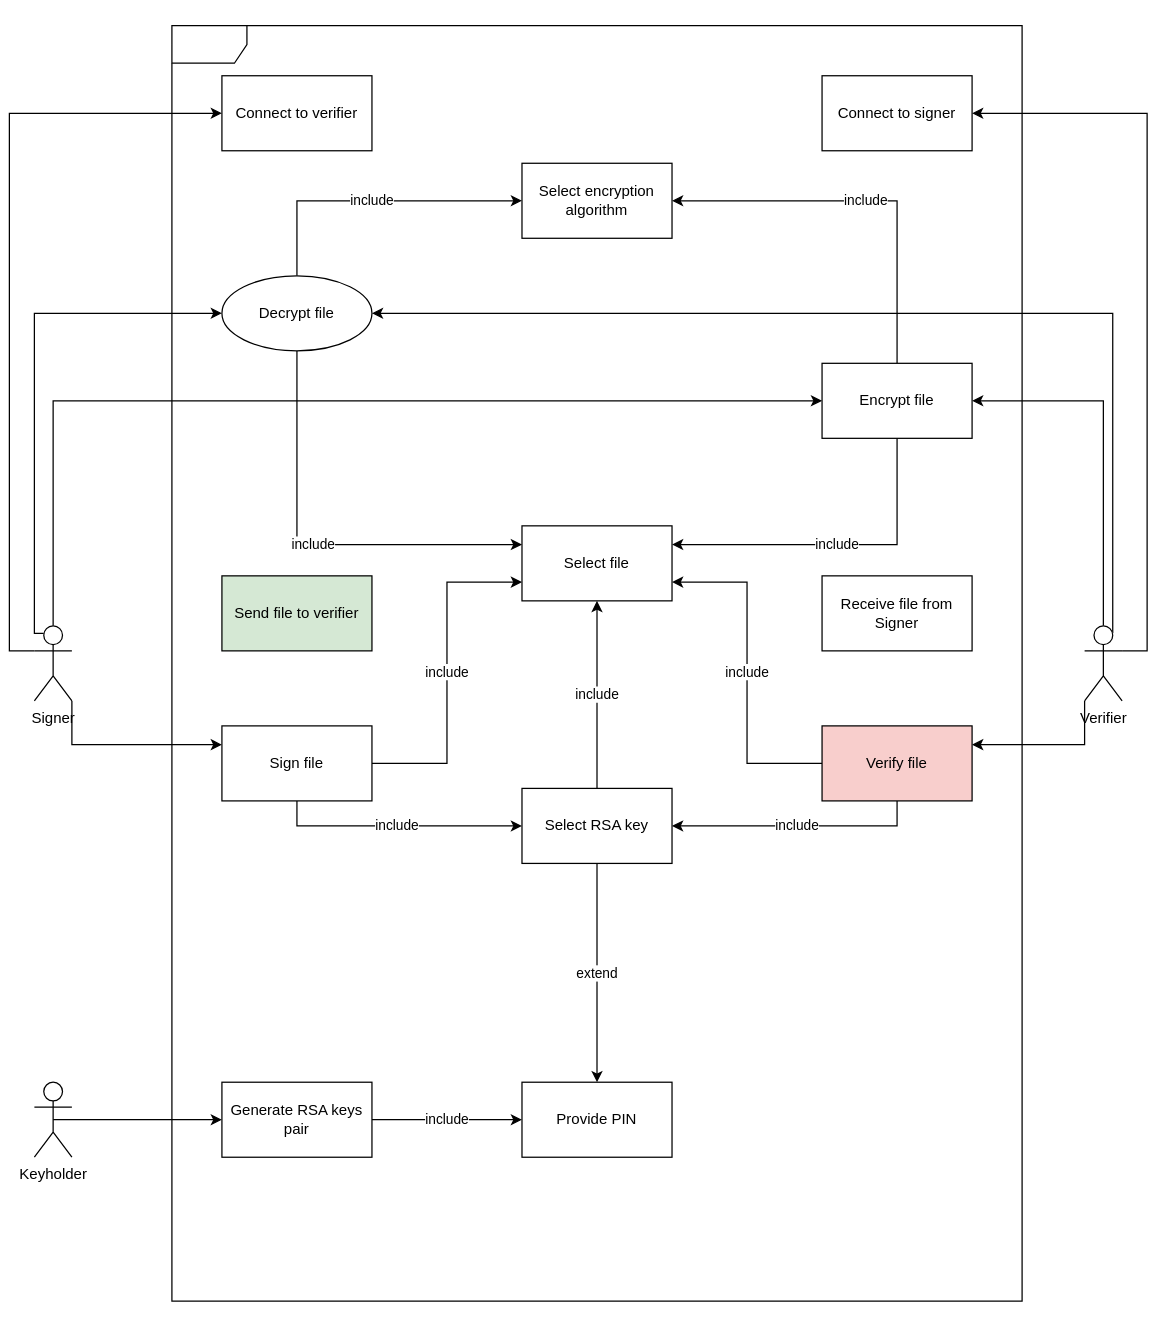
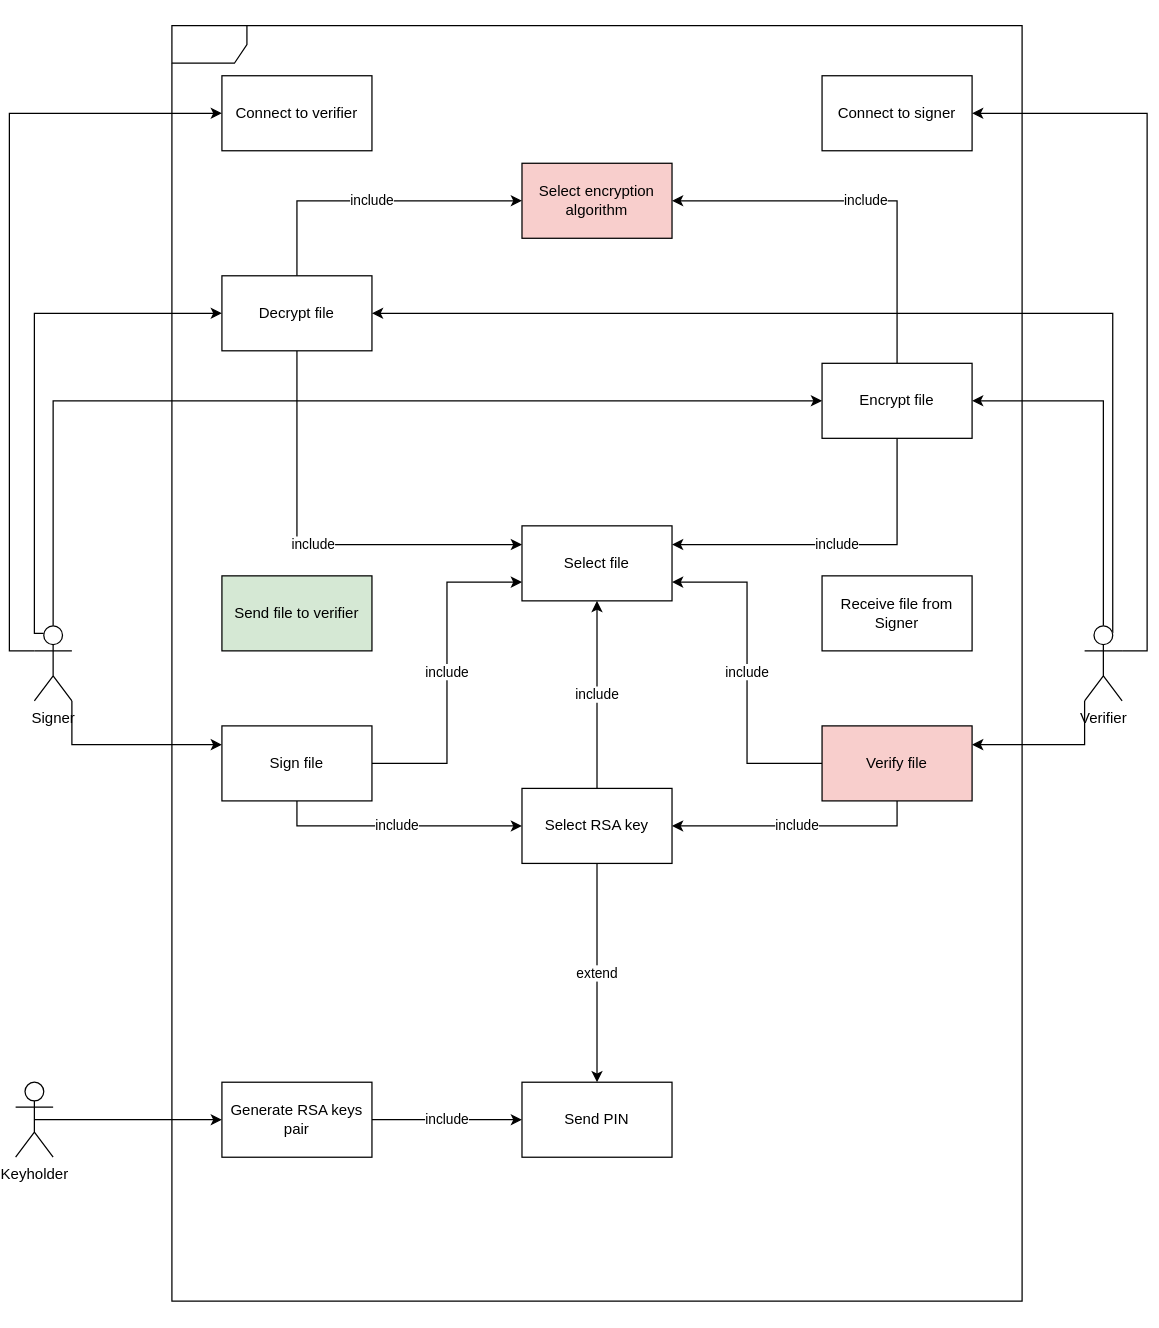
node "Select encryption algorithm": fillcolor #ffffff -> #f8cecc
node "Decrypt file": shape ellipse -> rectangle
node "Keyholder": moved (53, 1119) -> (34, 1119)
node "Provide PIN": label "Provide PIN" -> "Send PIN"
